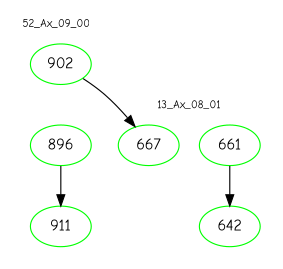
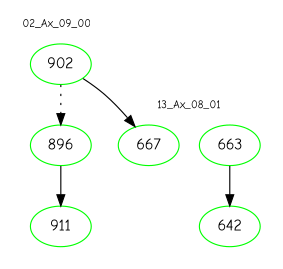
cluster "52_Ax_09_00": label "52_Ax_09_00" -> "02_Ax_09_00"
edge "902" -> "896": added
node "661": label "661" -> "663"
